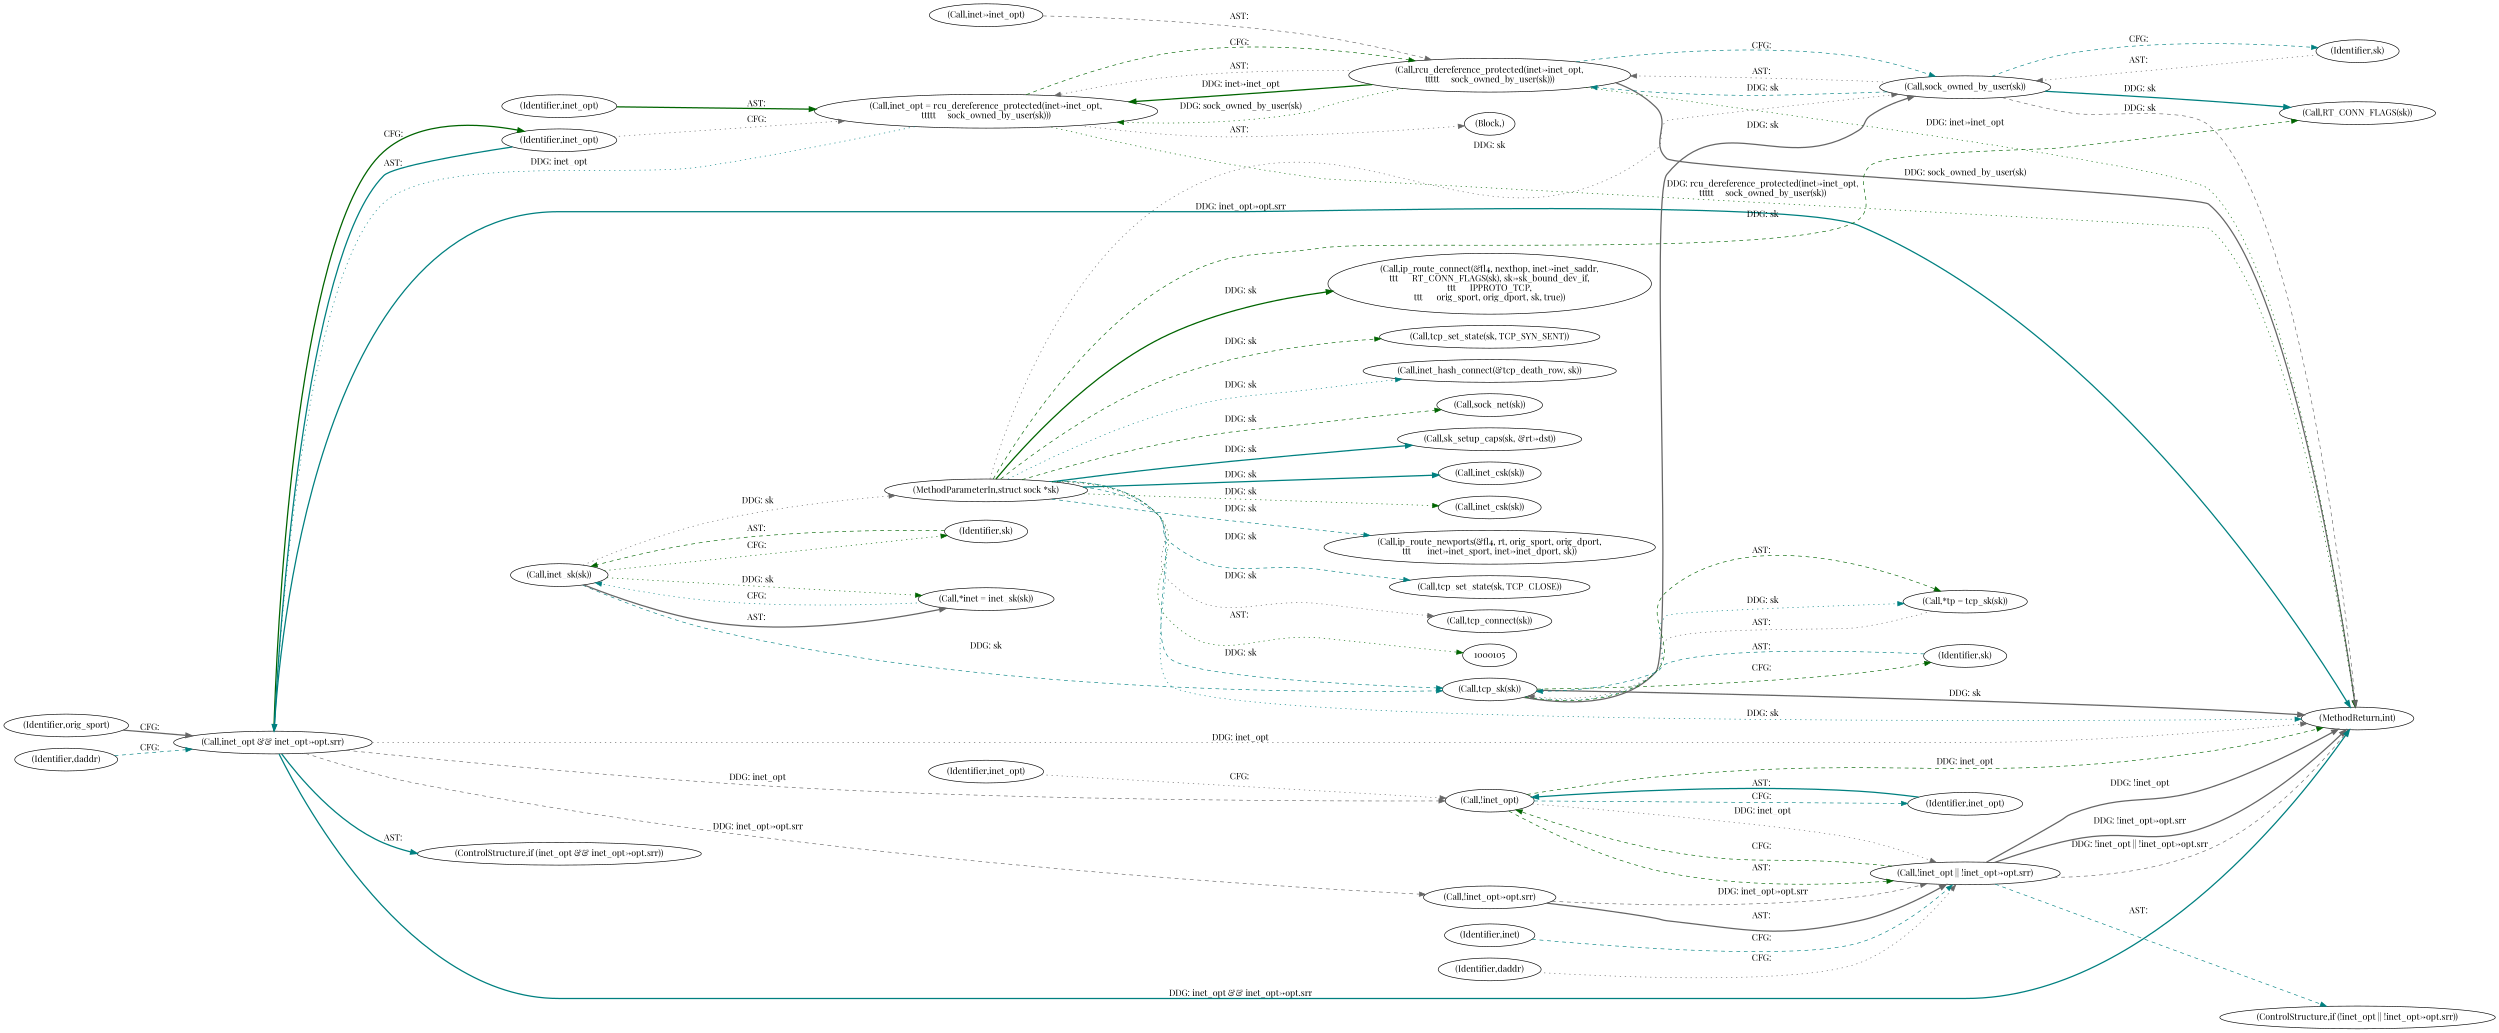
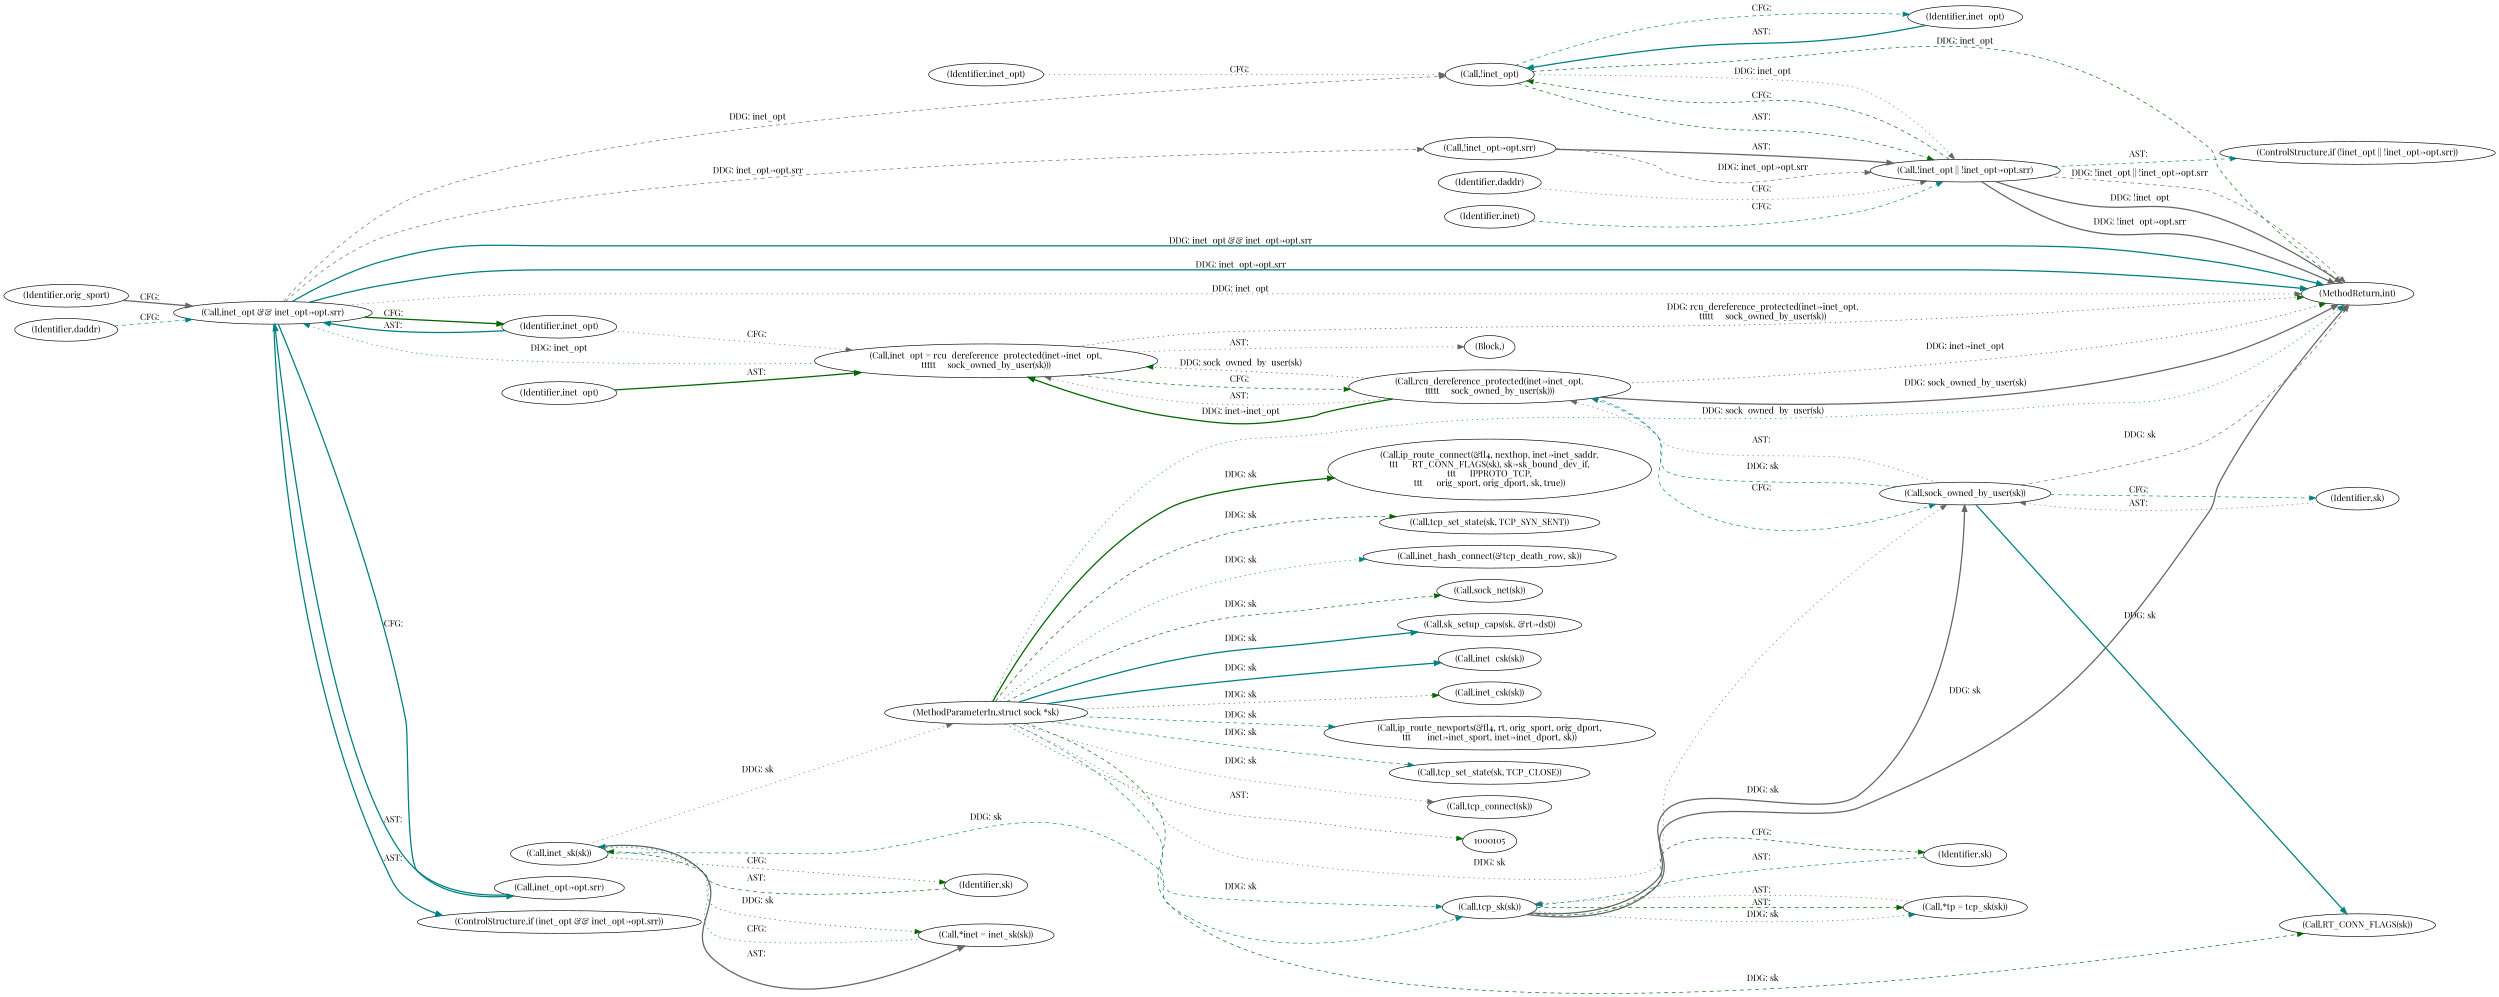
node "(Call,inet->inet_opt)": removed
edge "(MethodParameterIn,struct sock *sk)" -> "(MethodReturn,int)": label "DDG: sk" -> "DDG: sock_owned_by_user(sk)"
node "(Call,inet_opt->opt.srr)": added
